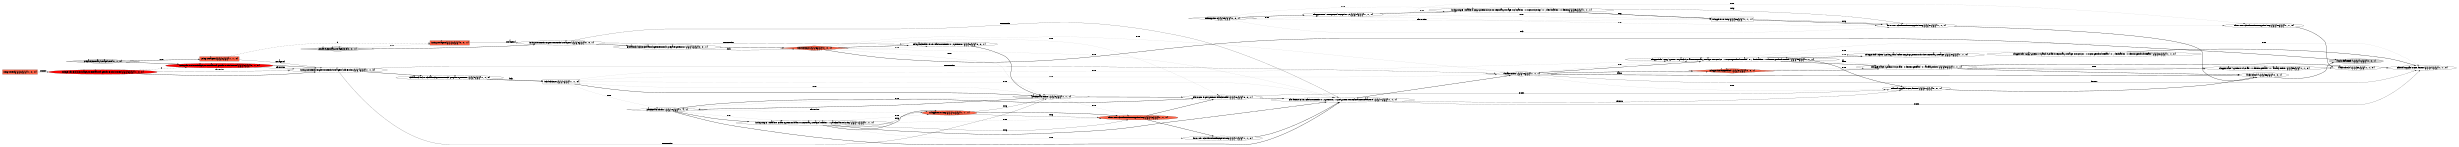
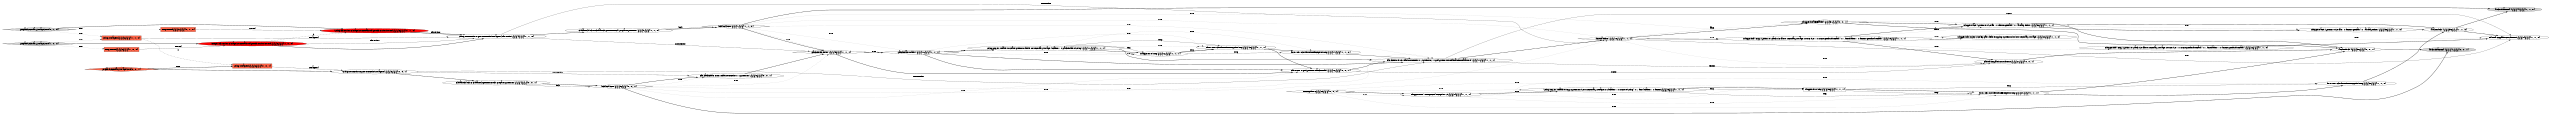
node "{lock.releaseRef()}@@@44@@@['1', '1', '0']": added
edge "IOException e@@@23@@@['0', '0', '1']" -> "s_logger.error(msg)@@@26@@@['1', '1', '1']": label "nfsVersion" -> "true"
edge "throw new CloudRuntimeException(msg)@@@27@@@['1', '1', '1']" -> "throw new CloudRuntimeException(msg)@@@30@@@['1', '1', '0']": style dotted -> bold
node "Long storeId@@@2@@@['0', '1', '0']": added
edge "IOException e@@@23@@@['0', '0', '1']" -> "throw new CloudRuntimeException(msg)@@@27@@@['1', '1', '1']": label "lock" -> "true"
node "prepareSecondaryStorageStore['1', '0', '0']": added
edge "prepareSecondaryStorageStore['0', '0', '1']" -> "String storageUrl@@@2@@@['0', '0', '1']": style dotted -> bold
node "lock.lock(3600)@@@6@@@['0', '0', '1']": fillcolor tomato -> white
node "prepareSecondaryStorageStore['0', '0', '1']": fillcolor lightgray -> tomato
edge "prepareSecondaryStorageStore['0', '1', '0']" -> "String storageUrl@@@2@@@['1', '1', '0']": style bold -> dotted
node "s_logger.isTraceEnabled()@@@31@@@['0', '0', '1']": fillcolor tomato -> white
edge "!destIso.exists()@@@18@@@['1', '1', '1']" -> "{lock.unlock()}@@@36@@@['0', '0', '1']": now "s_logger.isTraceEnabled()@@@31@@@['0', '0', '1']" -> "{lock.unlock()}@@@36@@@['0', '0', '1']"
node "lock.lock(3600)@@@7@@@['1', '1', '0']": shape box -> diamond
edge "!destIso.exists()@@@18@@@['1', '1', '1']" -> "FileUtil.copyfile(srcIso,destIso)@@@24@@@['1', '1', '0']": label "destIso" -> "true"
edge "s_logger.error(msg)@@@26@@@['1', '1', '1']" -> "throw new CloudRuntimeException(msg)@@@30@@@['1', '1', '0']": added, label "msg"
edge "s_logger.error(msg)@@@12@@@['1', '1', '1']" -> "!patchFolder.exists()@@@9@@@['1', '1', '1']": now "s_logger.error(msg)@@@12@@@['1', '1', '1']" -> "throw new CloudRuntimeException(msg)@@@14@@@['1', '1', '0']"
edge "!patchFolder.exists()@@@9@@@['1', '1', '1']" -> "throw new CloudRuntimeException(msg)@@@13@@@['1', '1', '1']": now "!patchFolder.mkdirs()@@@10@@@['1', '1', '1']" -> "throw new CloudRuntimeException(msg)@@@13@@@['1', '1', '1']"
edge "!patchFolder.mkdirs()@@@10@@@['1', '1', '1']" -> "s_logger.error(msg)@@@12@@@['1', '1', '1']": label "nfsVersion" -> "true"
node "s_logger.error(msg)@@@12@@@['1', '1', '1']": fillcolor tomato -> white
node "throw new CloudRuntimeException(msg)@@@13@@@['1', '1', '1']": fillcolor tomato -> white
